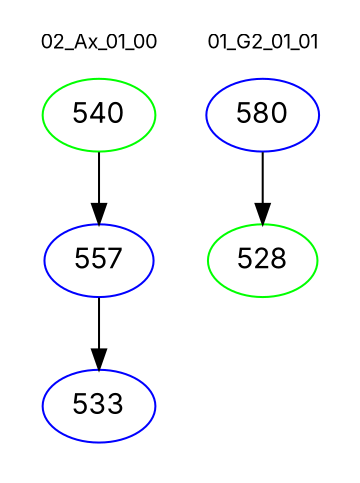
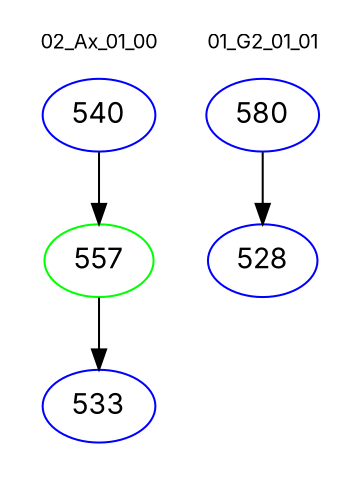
node "540": color green -> blue
node "557": color blue -> green
node "528": color green -> blue
